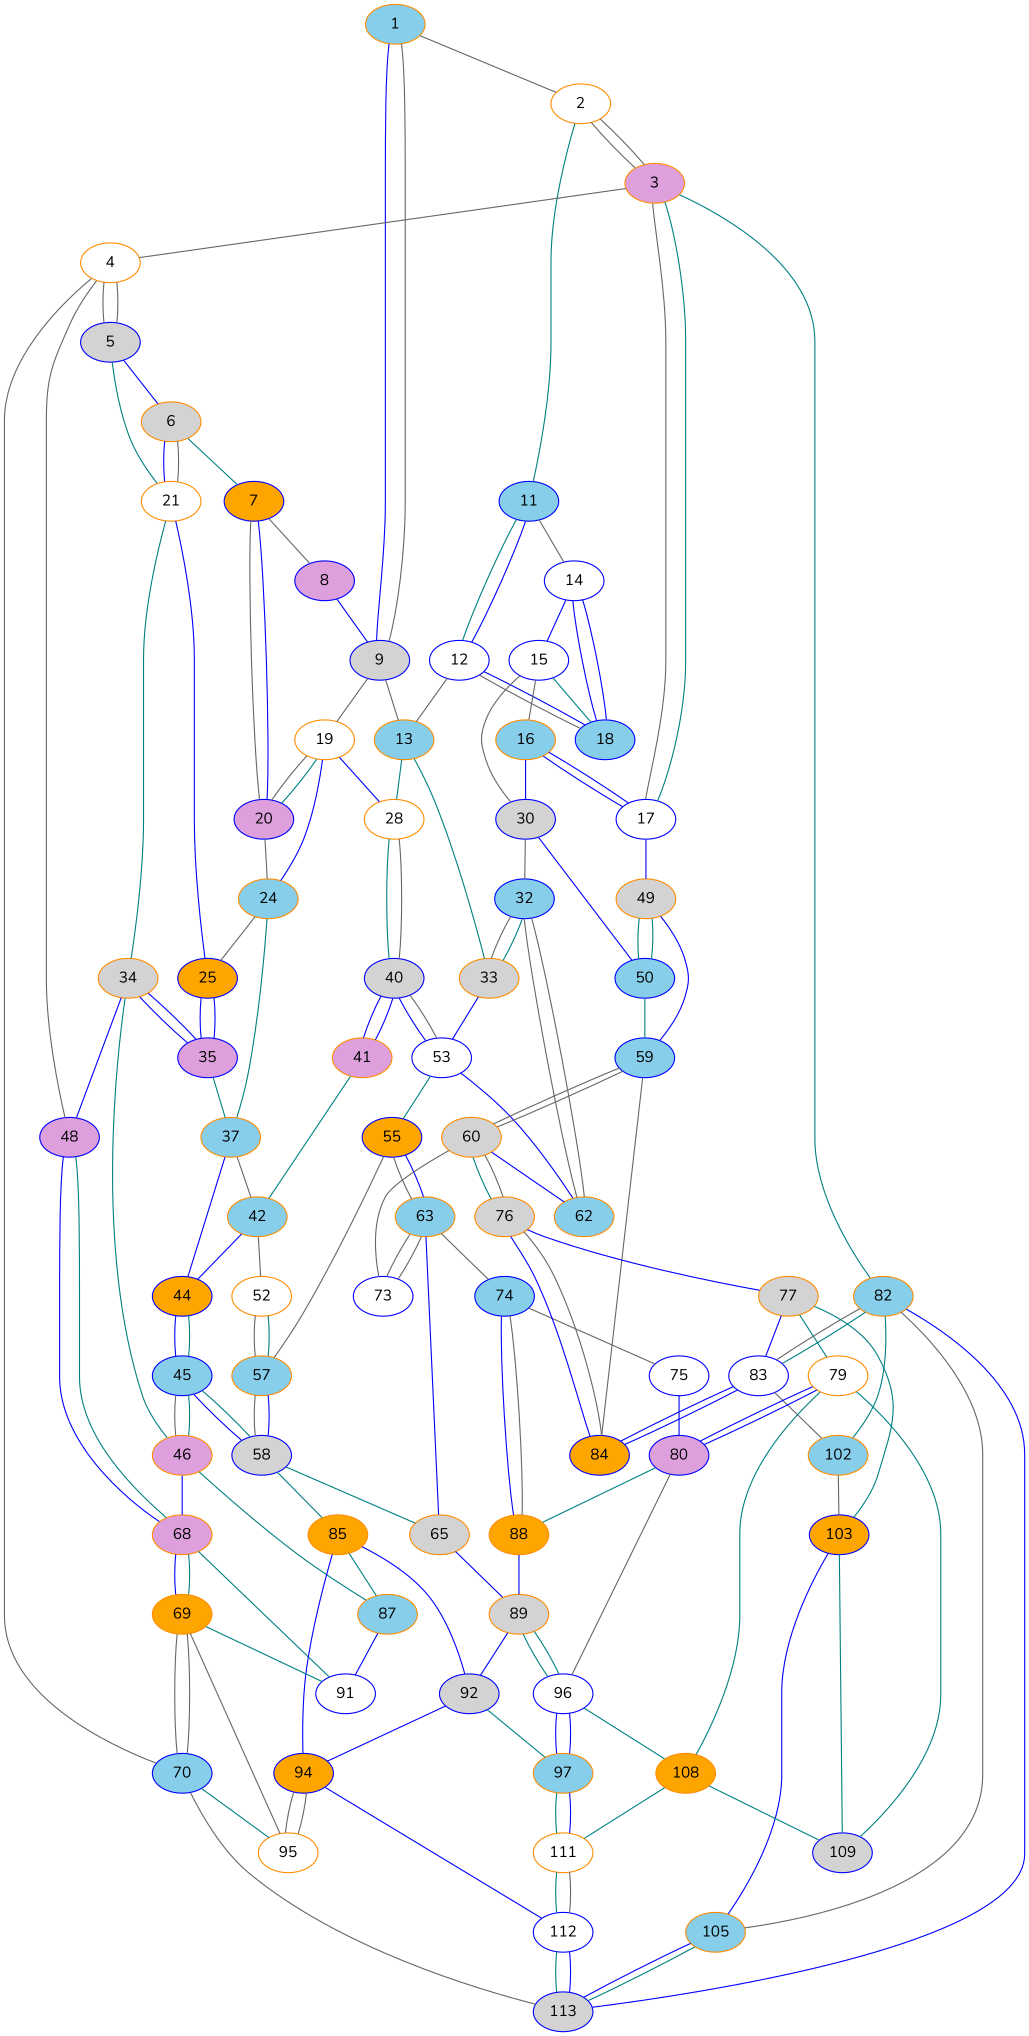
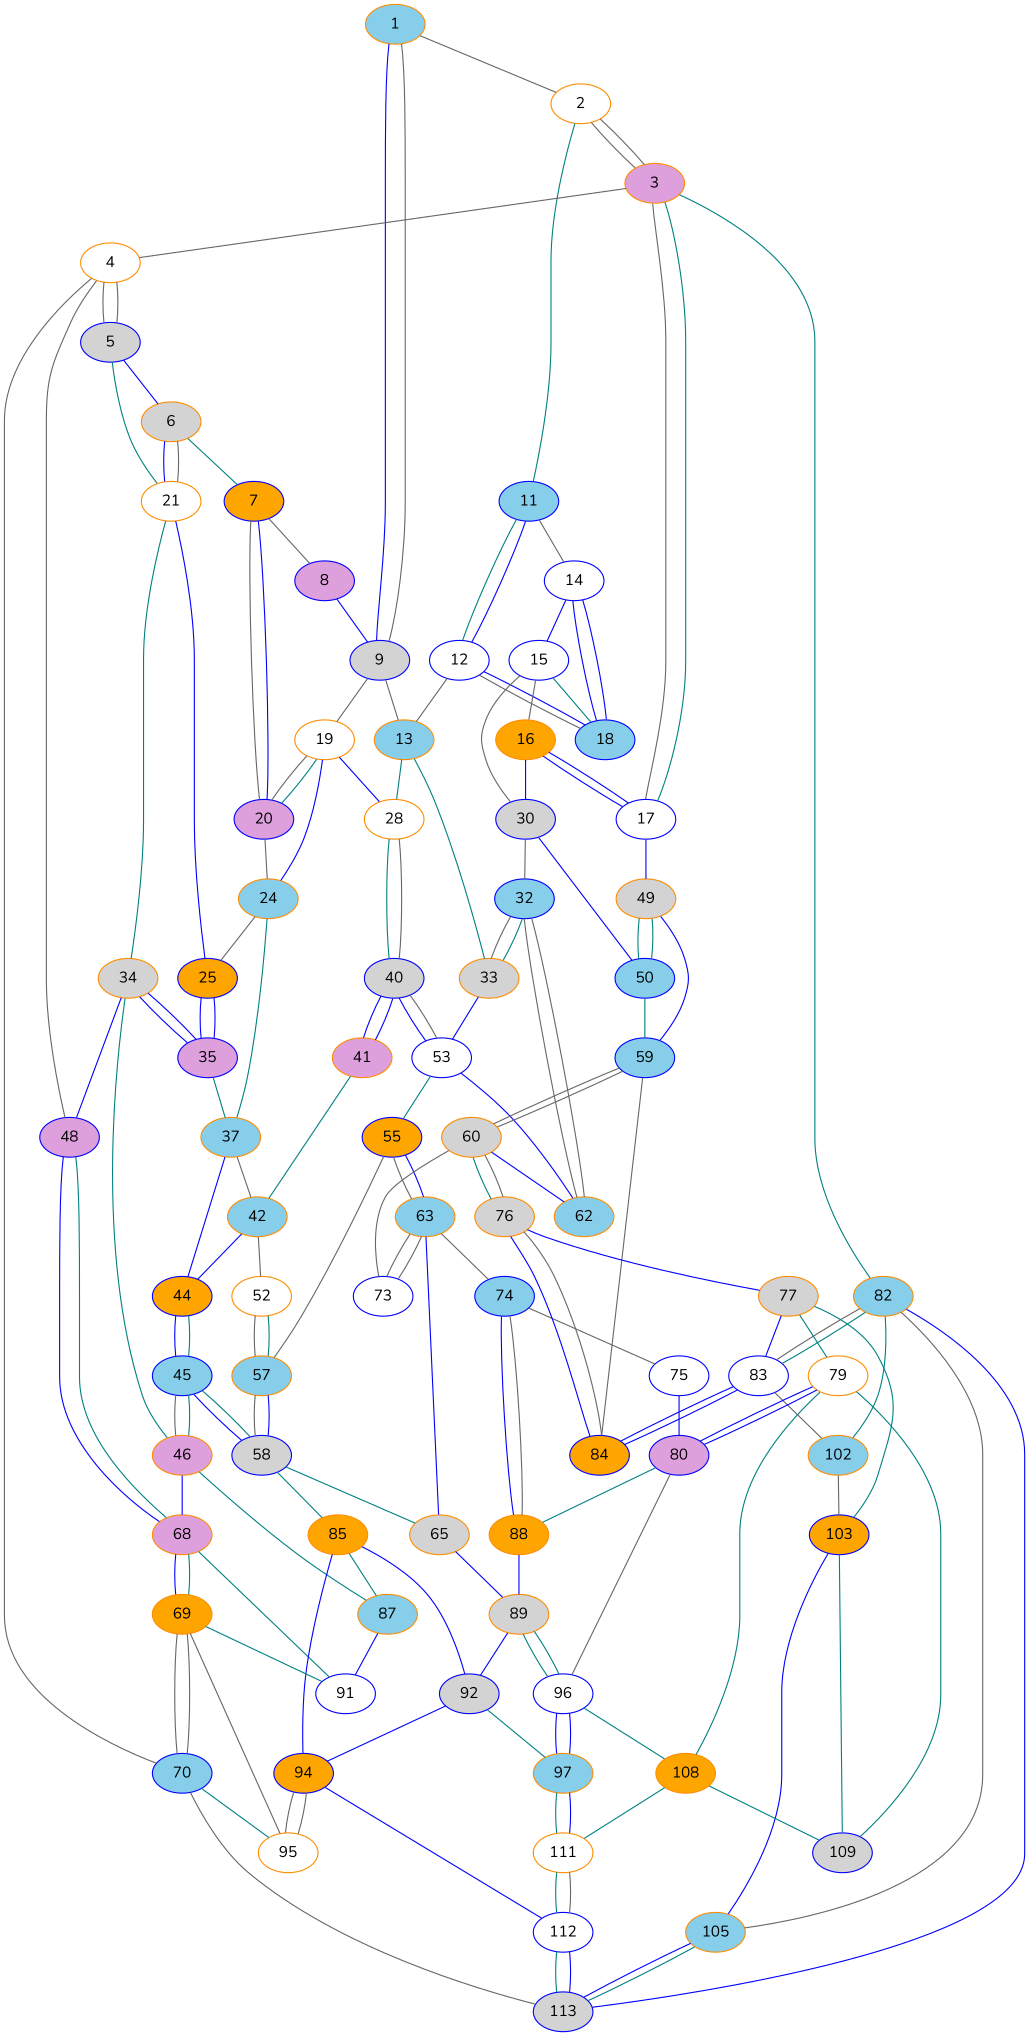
node "16": fillcolor skyblue -> orange
